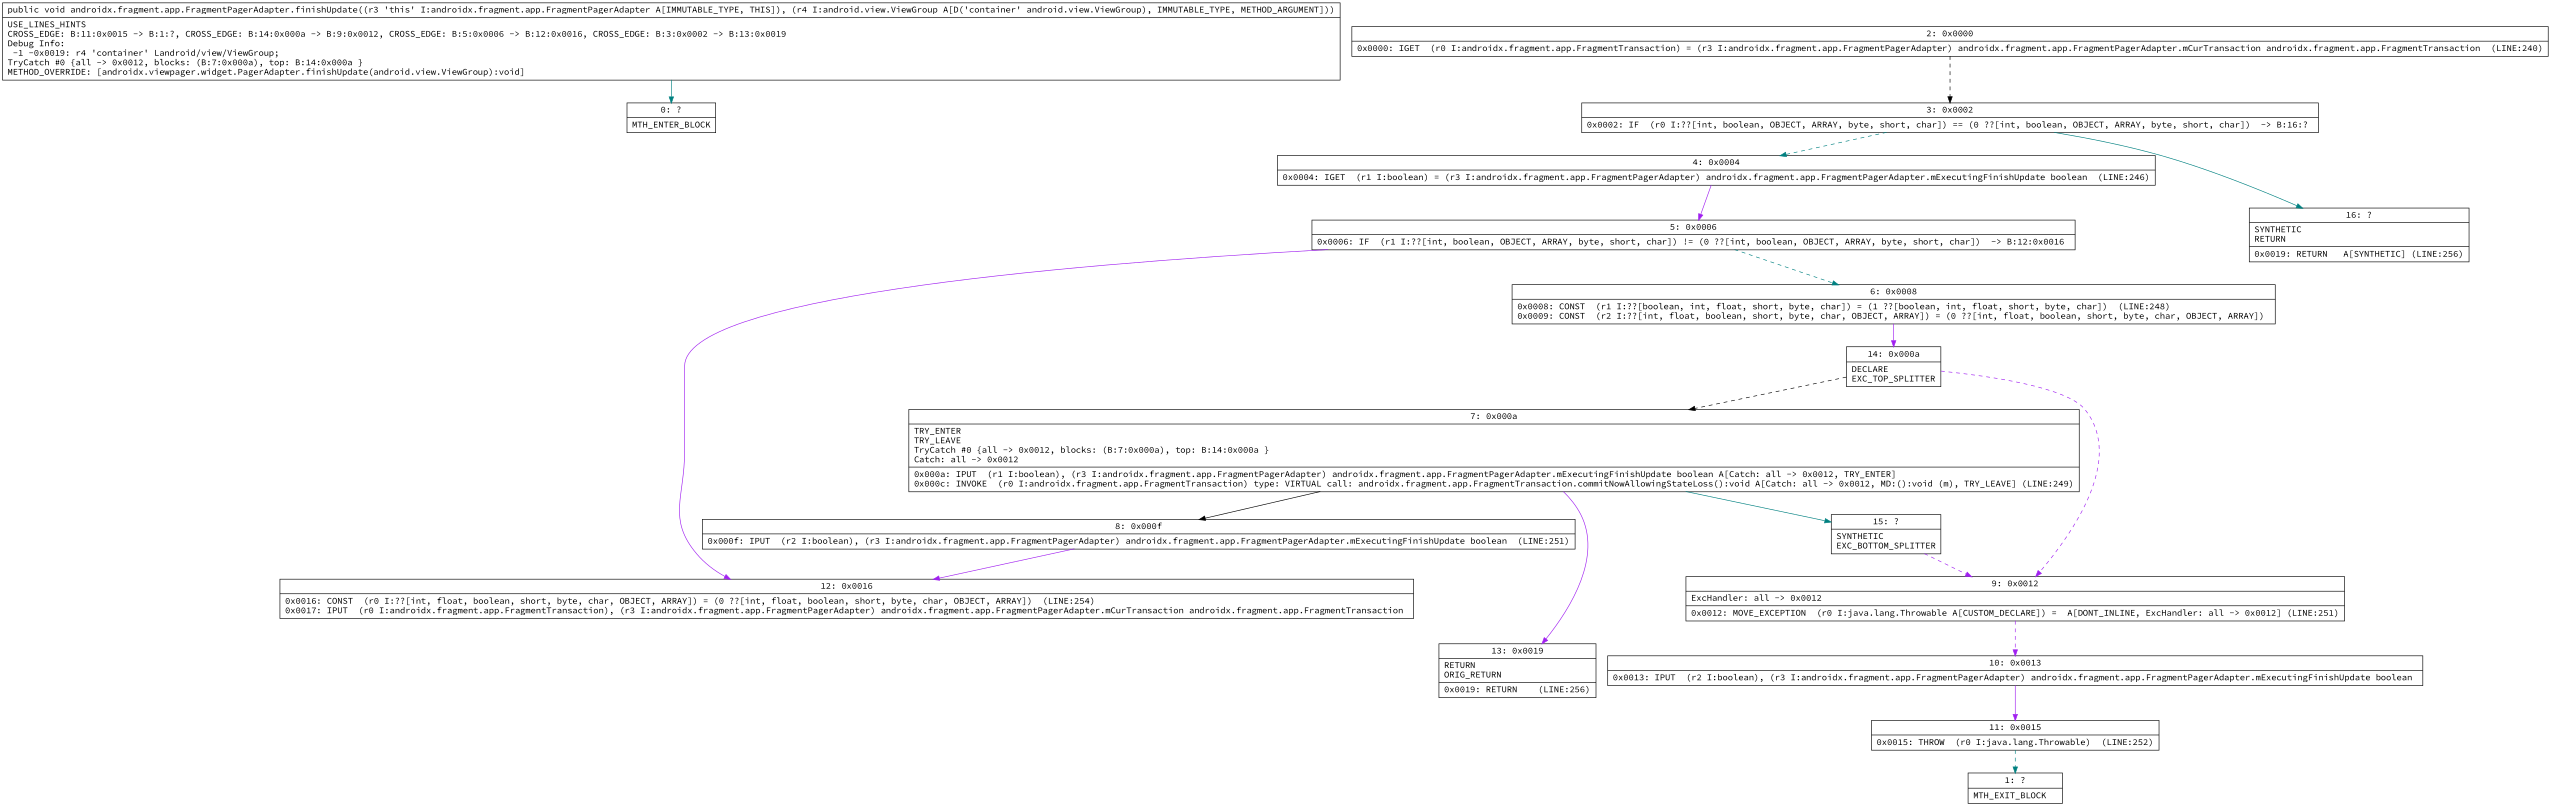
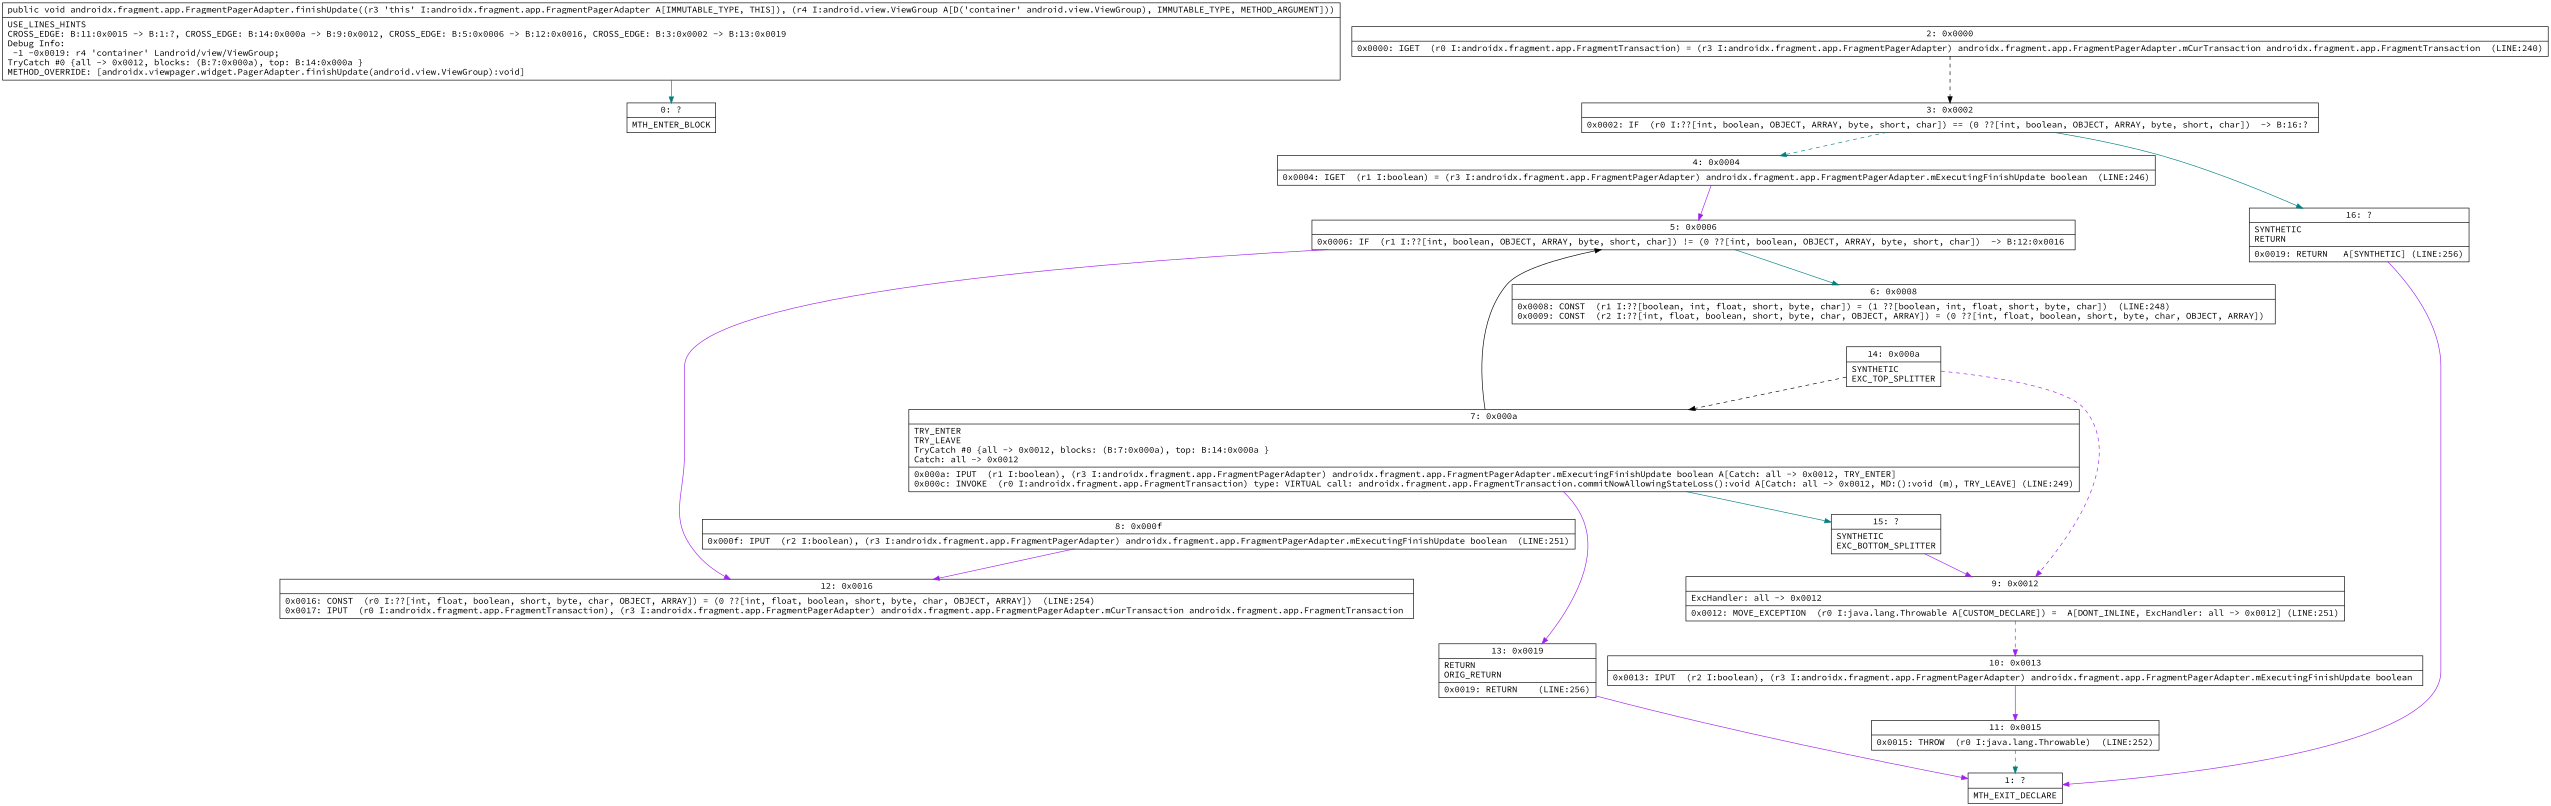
edge "5: 0x0006" -> "6: 0x0008": style dashed -> solid
edge "6: 0x0008" -> "14: 0x000a": removed
node "14: 0x000a": text "DECLARE" -> "SYNTHETIC"
edge "7: 0x000a" -> "8: 0x000f": now "7: 0x000a" -> "5: 0x0006"
edge "15: ?" -> "9: 0x0012": style dashed -> solid
edge "16: ?" -> "1: ?": added
edge "13: 0x0019" -> "1: ?": added
node "1: ?": text "MTH_EXIT_BLOCK" -> "MTH_EXIT_DECLARE"
